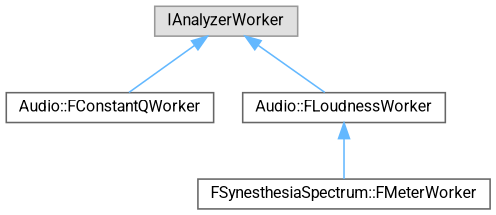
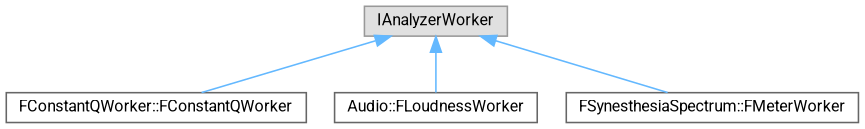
node "Audio::FConstantQWorker": label "Audio::FConstantQWorker" -> "FConstantQWorker::FConstantQWorker"
edge "FSynesthesiaSpectrum::FMeterWorker" -> "Audio::FLoudnessWorker": now "FSynesthesiaSpectrum::FMeterWorker" -> "IAnalyzerWorker"
